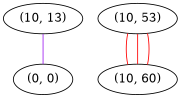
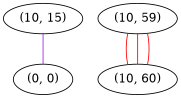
node "(10, 13)": label "(10, 13)" -> "(10, 15)"
node "(10, 53)": label "(10, 53)" -> "(10, 59)"
